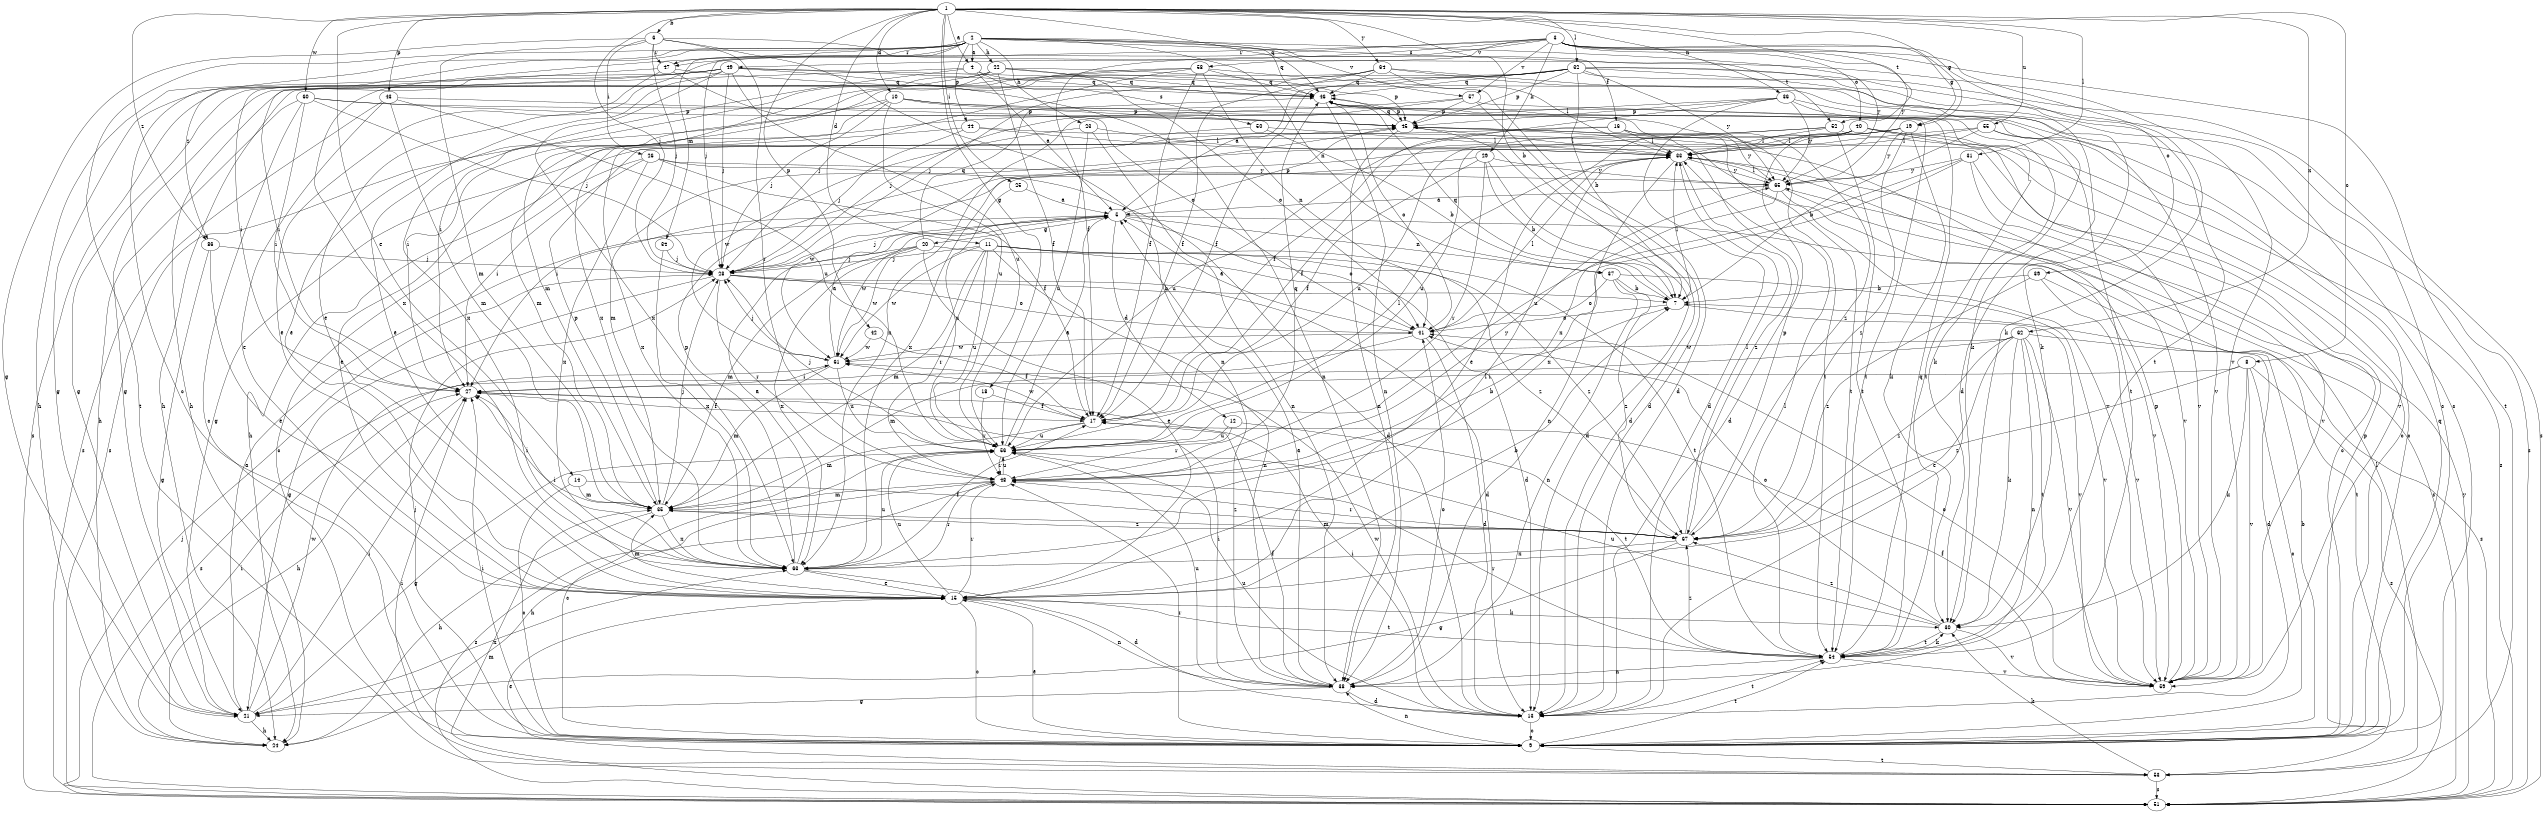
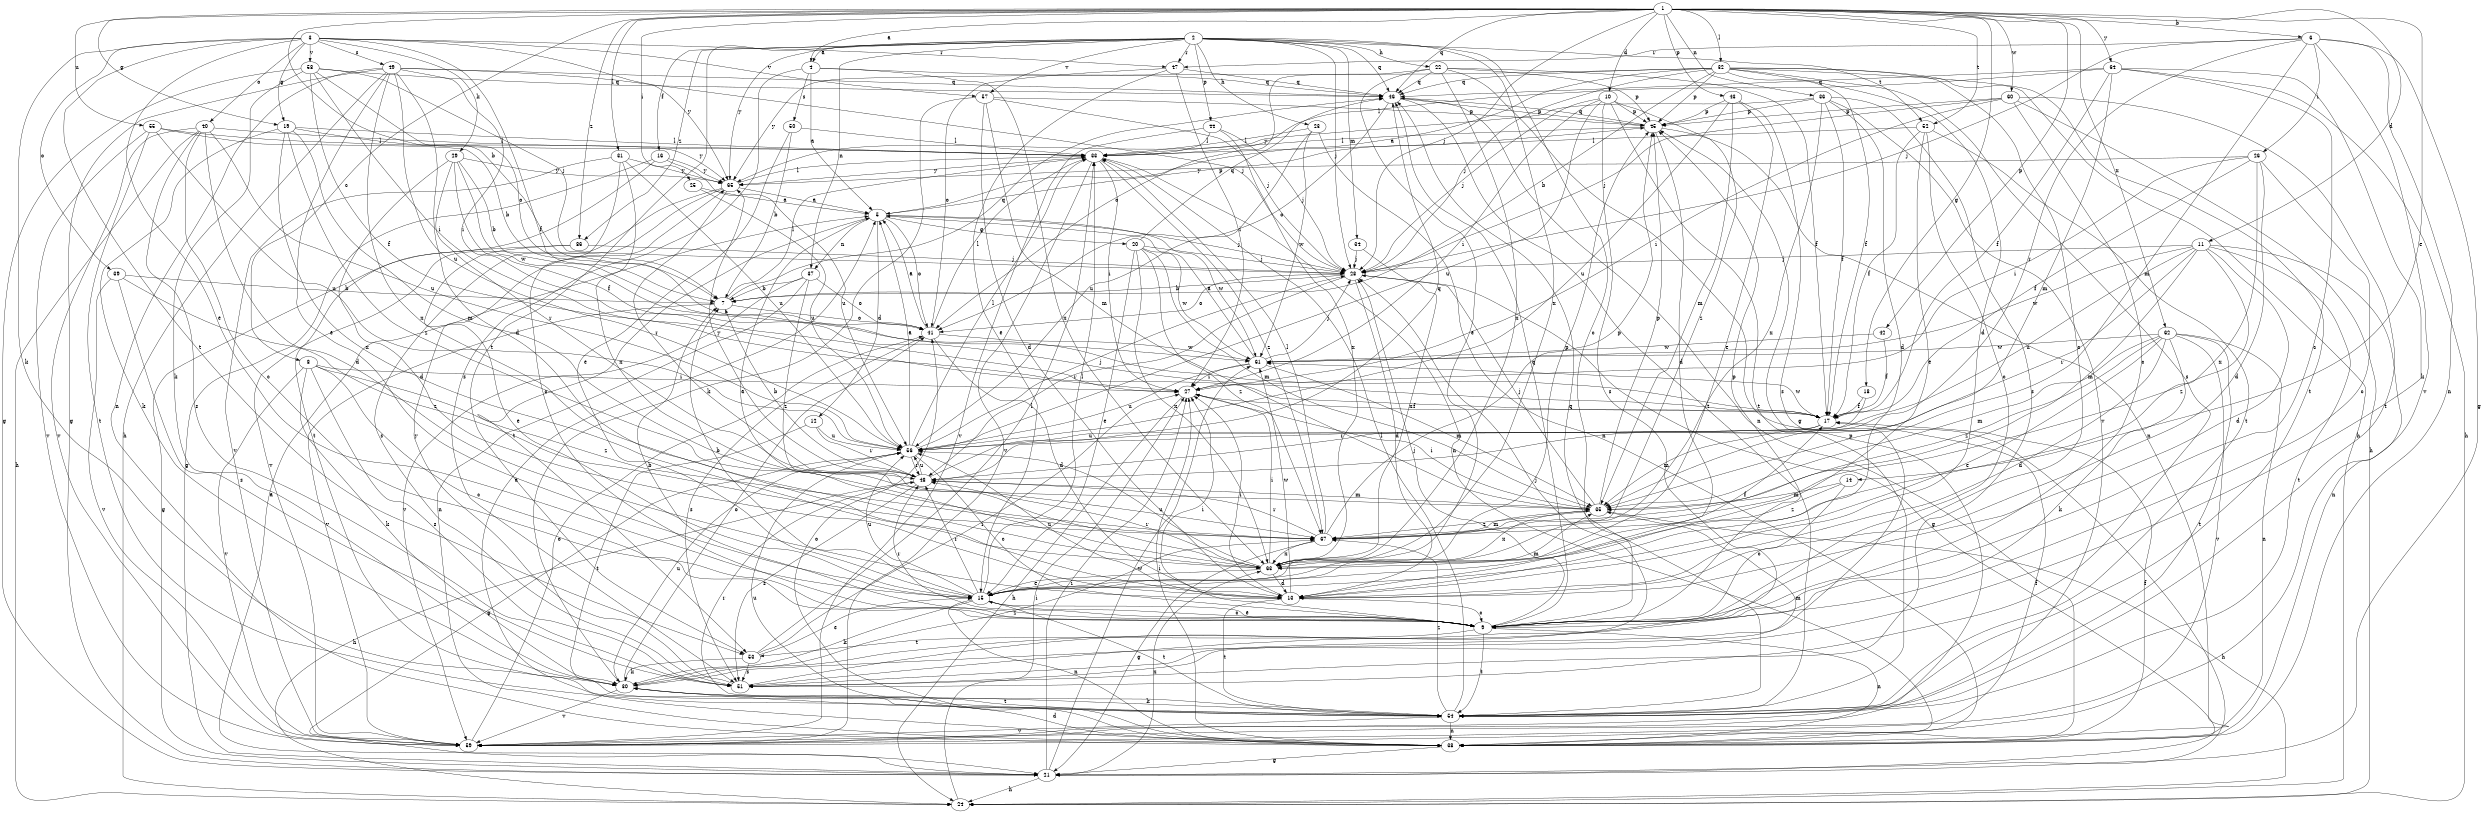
edge "16" -> "33": removed, label "l"
edge "58" -> "41": label "n" -> "o"
edge "65" -> "48": label "x" -> "r"
edge "38" -> "13": now "38" -> "30"
